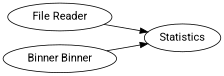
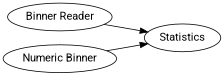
node "File Reader": label "File Reader" -> "Binner Reader"
node "Binner Binner": label "Binner Binner" -> "Numeric Binner"
